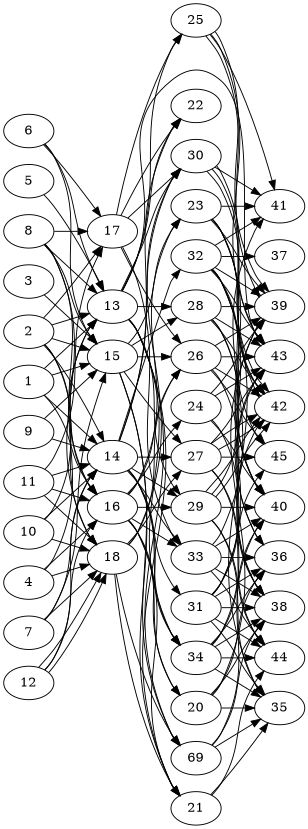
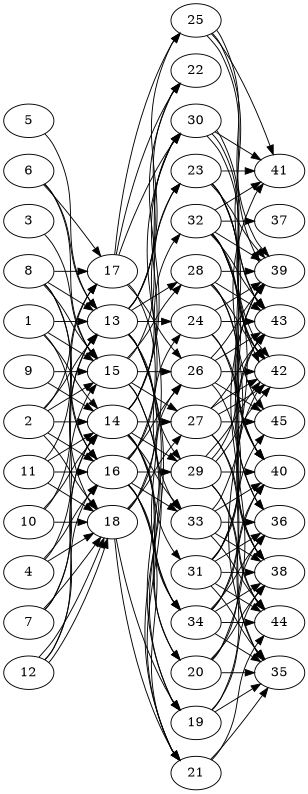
edge "13" -> "43": now "13" -> "24"
node "69": label "69" -> "19"
